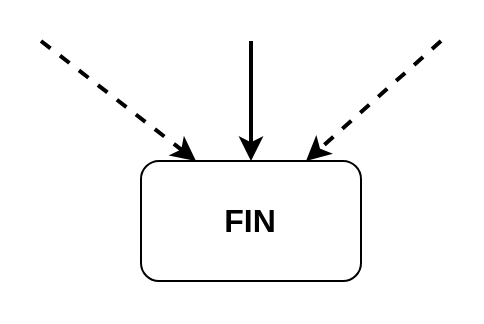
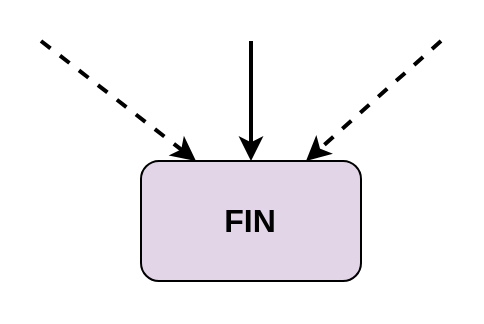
node "FIN": fillcolor #ffffff -> #e1d5e7
